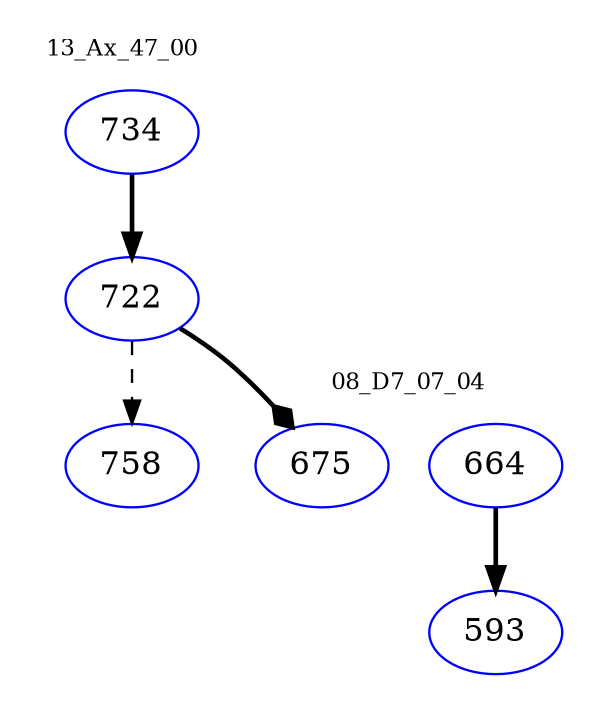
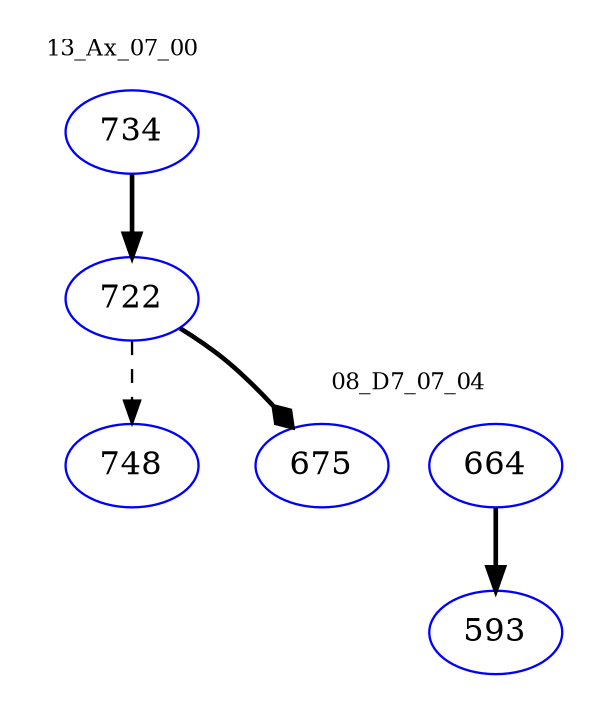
cluster "13_Ax_47_00": label "13_Ax_47_00" -> "13_Ax_07_00"
node "758": label "758" -> "748"
